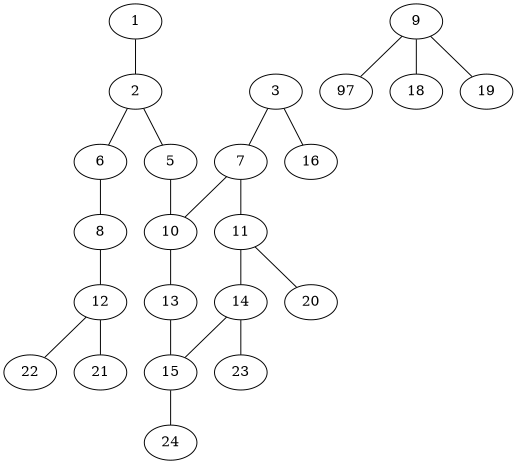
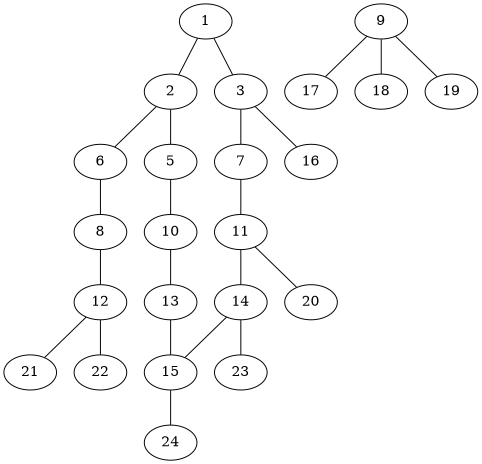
edge "1" -- "3": added
node "97": label "97" -> "17"
edge "7" -- "10": removed
